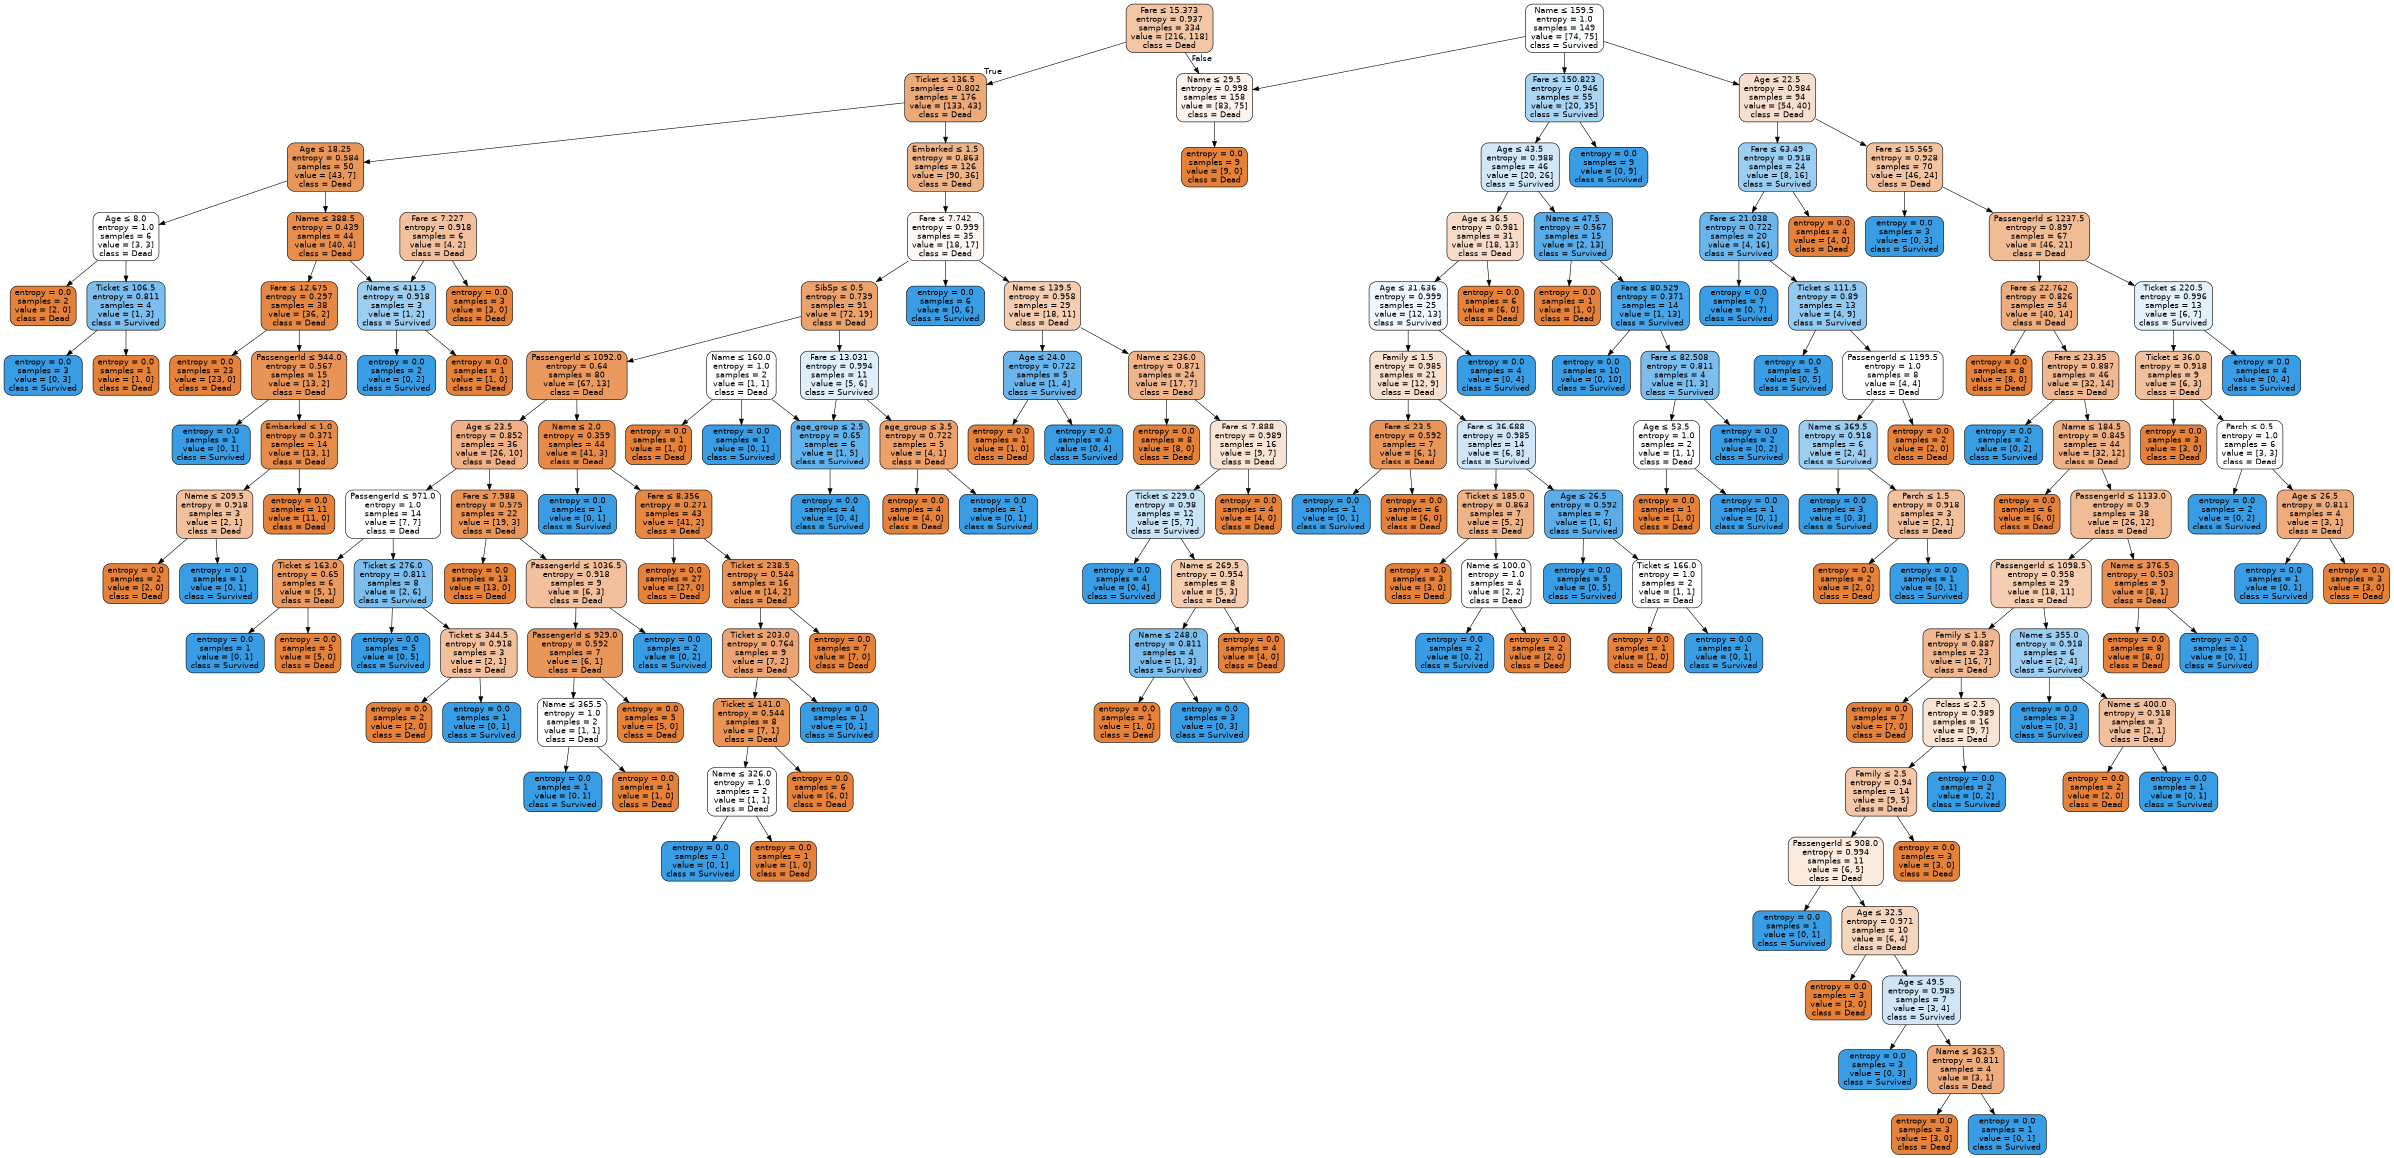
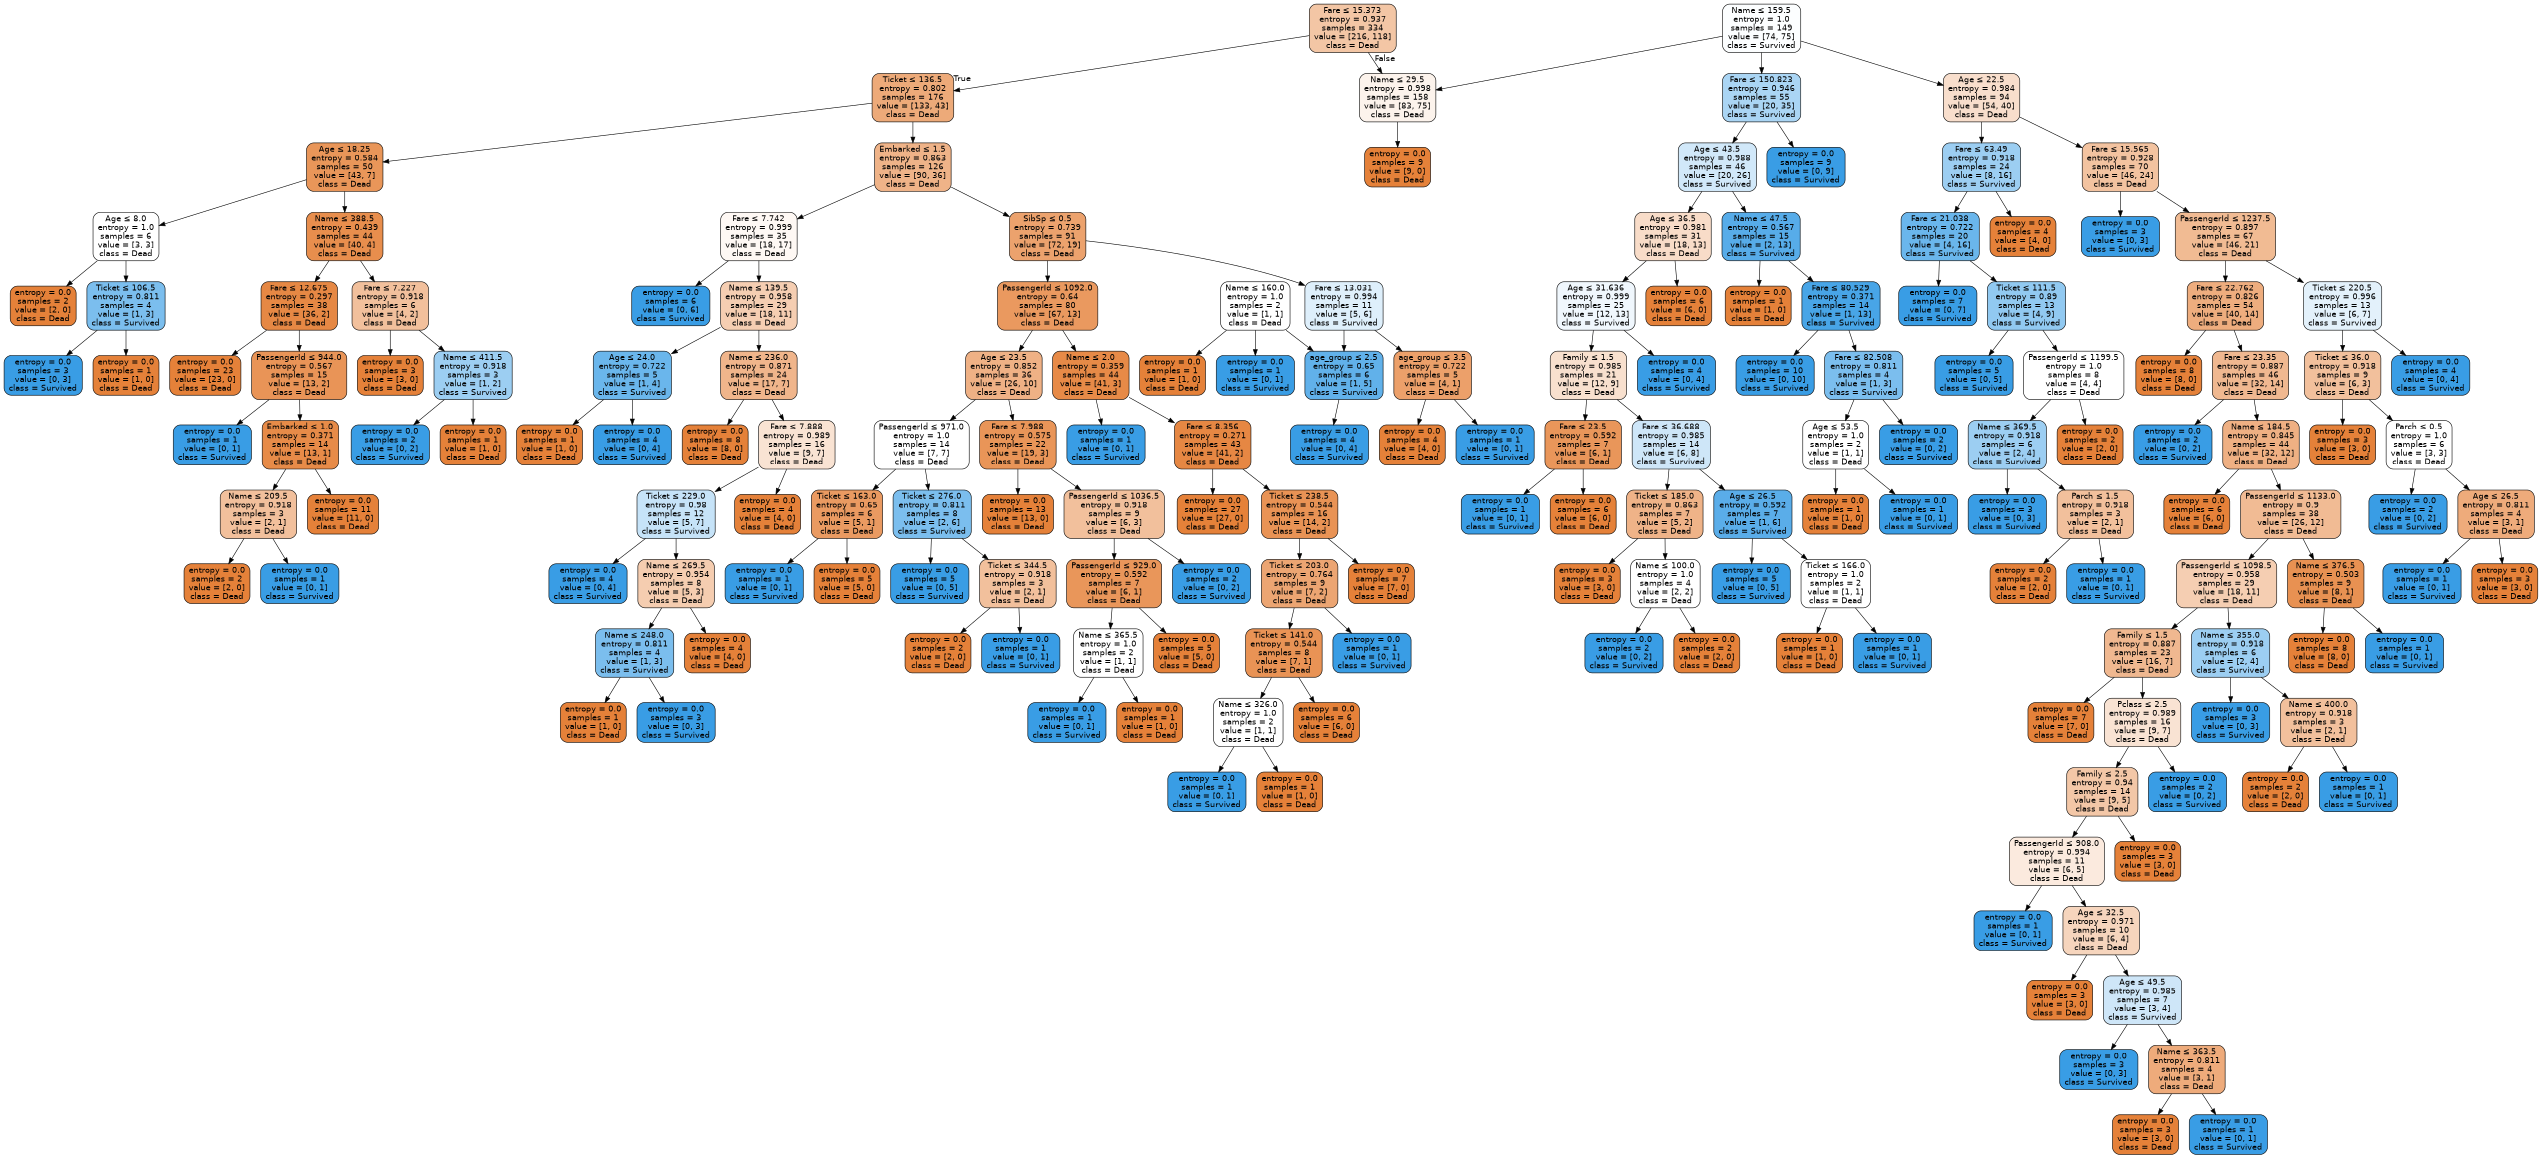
node "Ticket ≤ 136.5": text "samples = 0.802" -> "entropy = 0.802"
edge "Name ≤ 388.5" -> "Name ≤ 411.5": now "Name ≤ 388.5" -> "Fare ≤ 7.227"
edge "Fare ≤ 7.742" -> "SibSp ≤ 0.5": now "Embarked ≤ 1.5" -> "SibSp ≤ 0.5"
